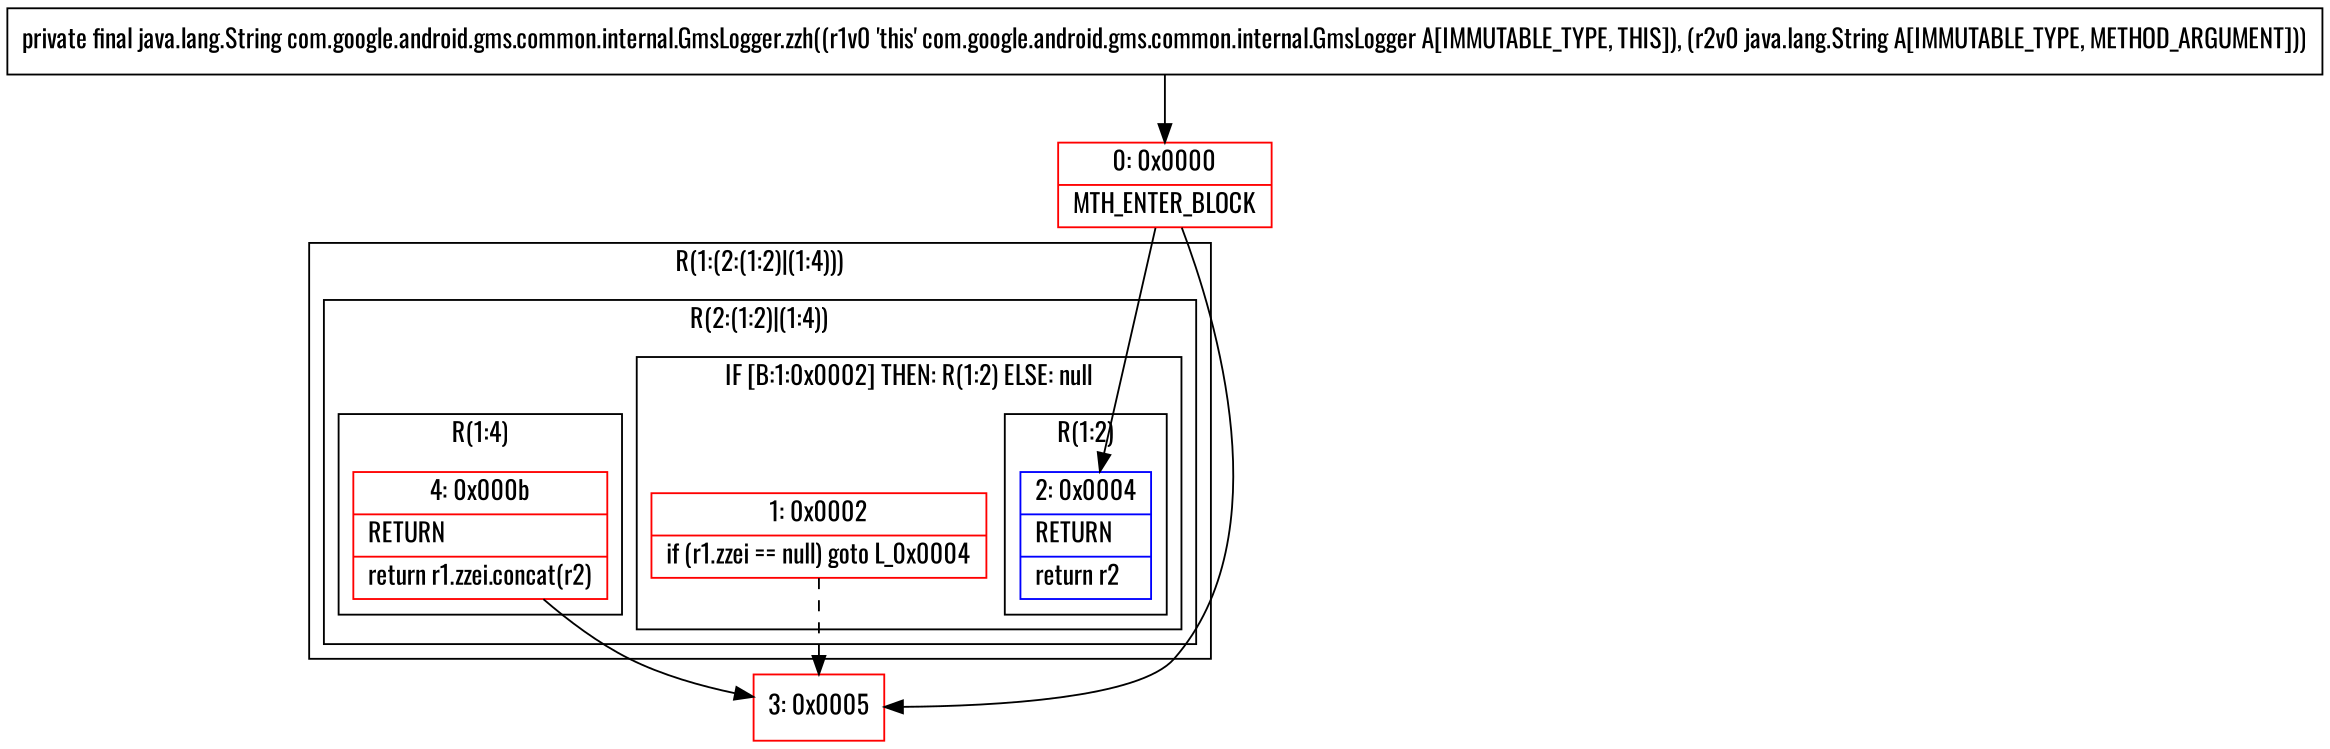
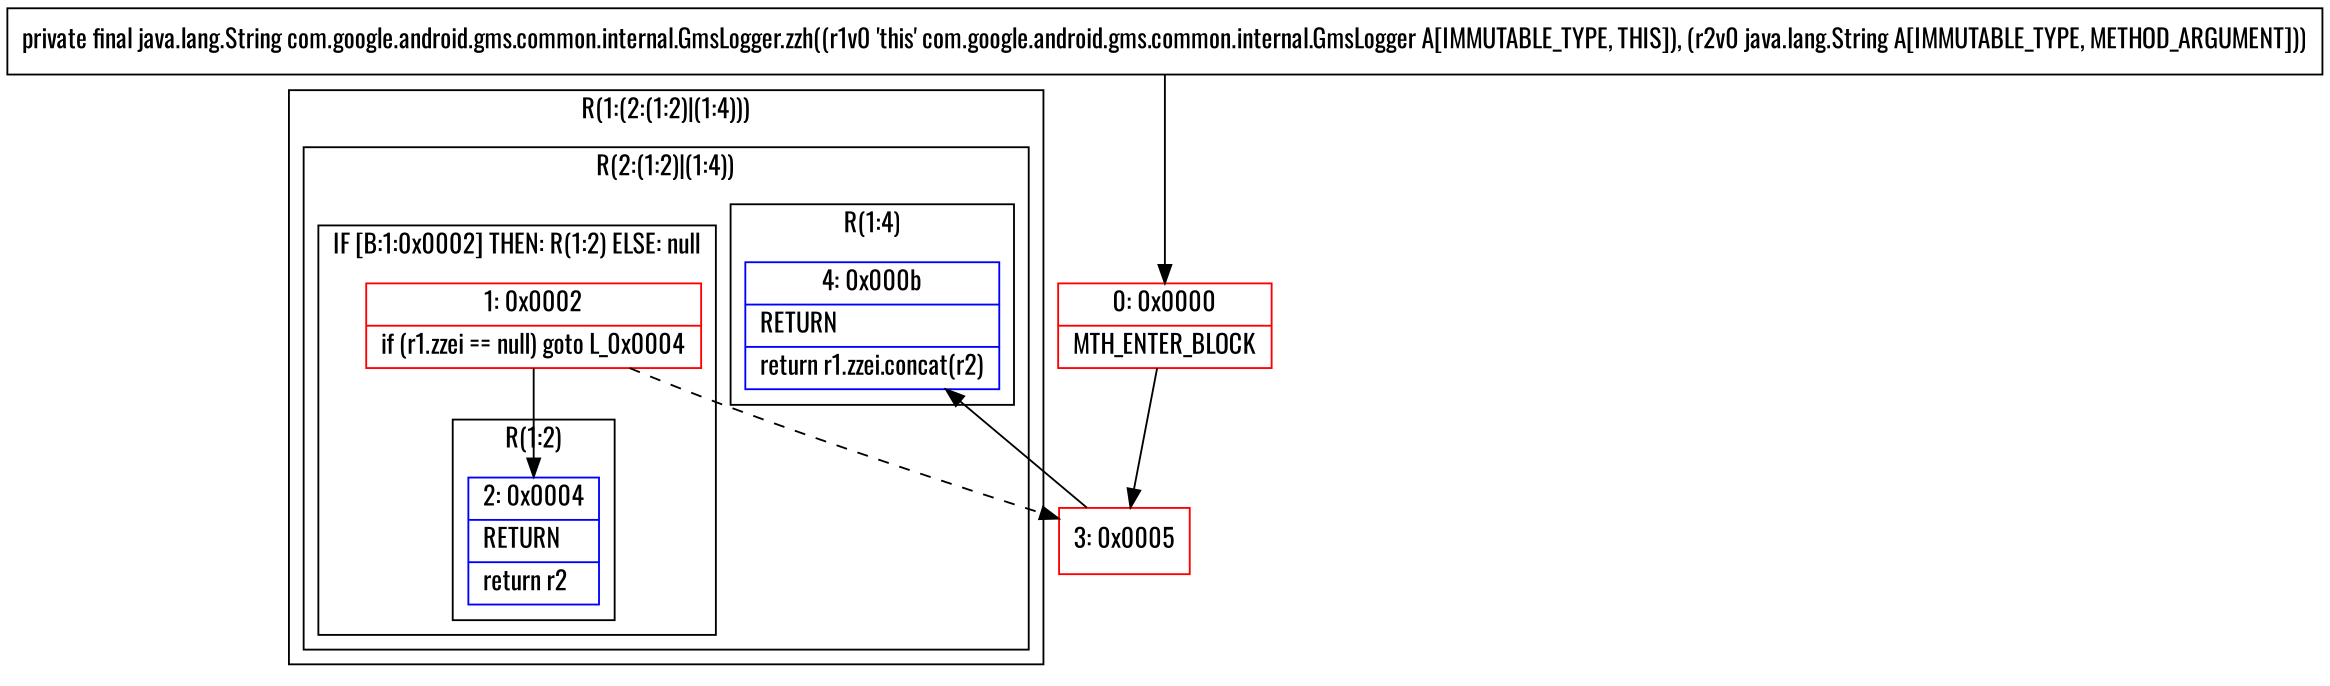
edge "0: 0x0000" -> "2: 0x0004": now "1: 0x0002" -> "2: 0x0004"
node "4: 0x000b": color red -> blue
edge "4: 0x000b" -> "3: 0x0005": reversed
